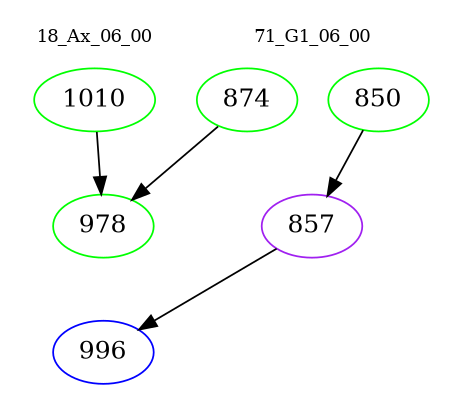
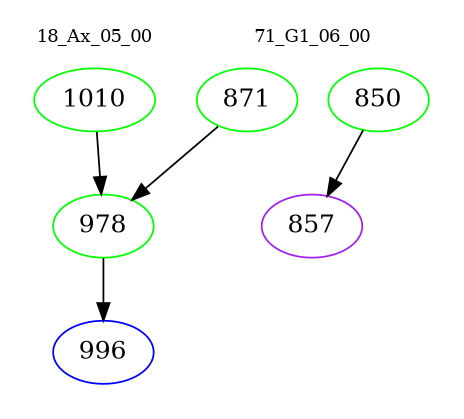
cluster "18_Ax_06_00": label "18_Ax_06_00" -> "18_Ax_05_00"
node "874": label "874" -> "871"
edge "857" -> "996": now "978" -> "996"
